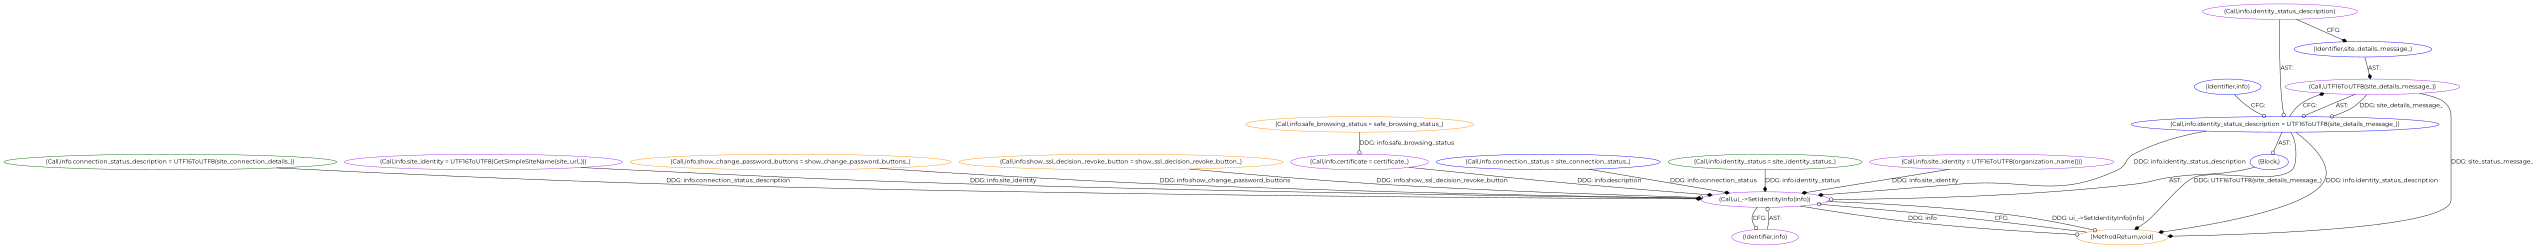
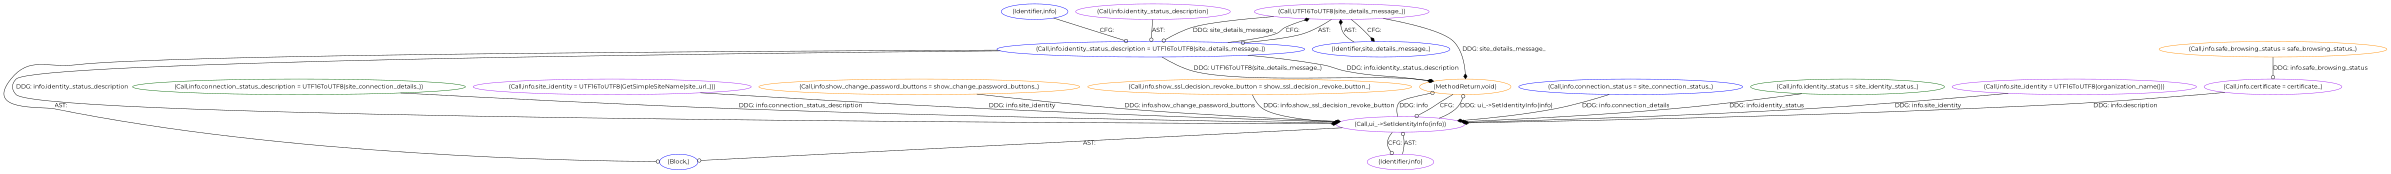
edge "(Call,info.identity_status_description)" -> "(Identifier,site_details_message_)": now "(Call,UTF16ToUTF8(site_details_message_))" -> "(Identifier,site_details_message_)"
edge "(Call,UTF16ToUTF8(site_details_message_))" -> "(MethodReturn,void)": label "DDG: site_status_message_" -> "DDG: site_details_message_"
edge "(Call,info.connection_status = site_connection_status_)" -> "(Call,ui_->SetIdentityInfo(info))": label "DDG: info.connection_status" -> "DDG: info.connection_details"
edge "(Block,)" -> "(Call,ui_->SetIdentityInfo(info))": reversed
